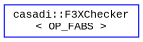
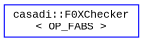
node "casadi::F3XChecker < OP_FABS >": label "casadi::F3XChecker < OP_FABS >" -> "casadi::F0XChecker < OP_FABS >"
